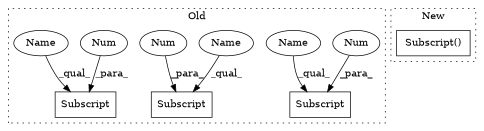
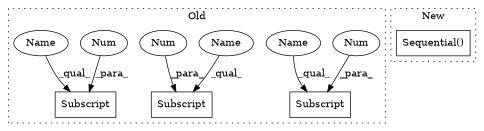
node "Subscript()": label "Subscript()" -> "Sequential()"
